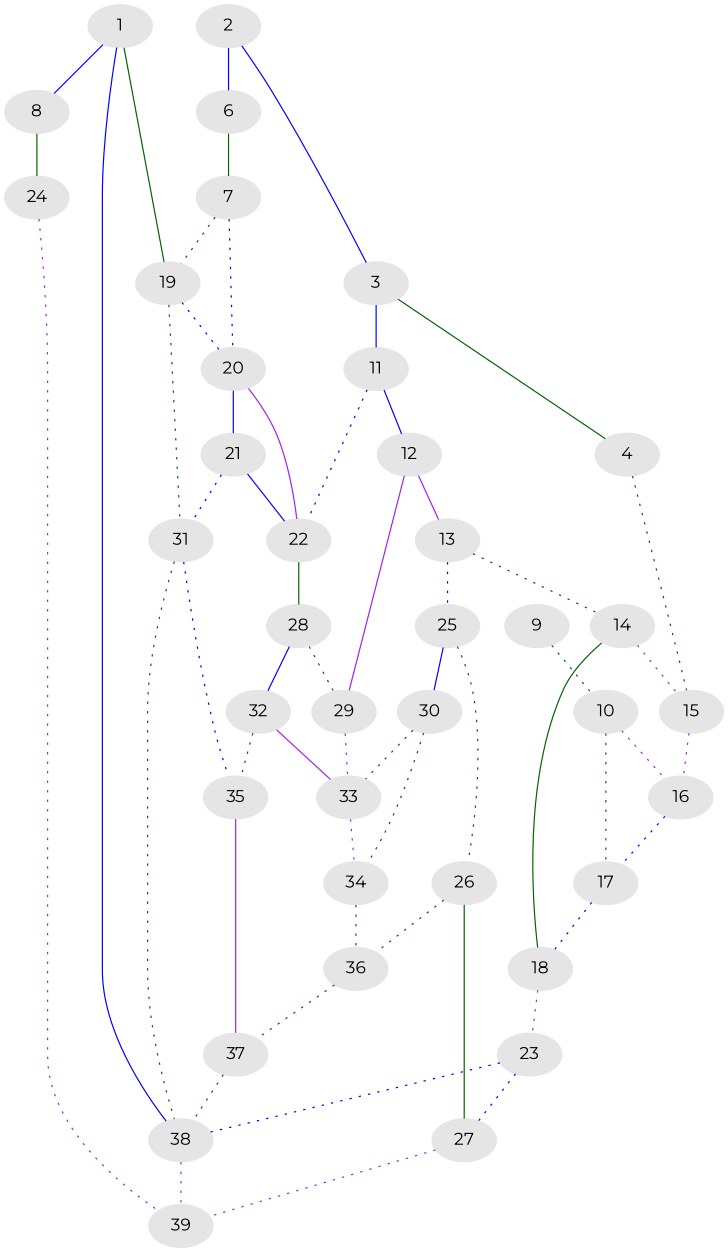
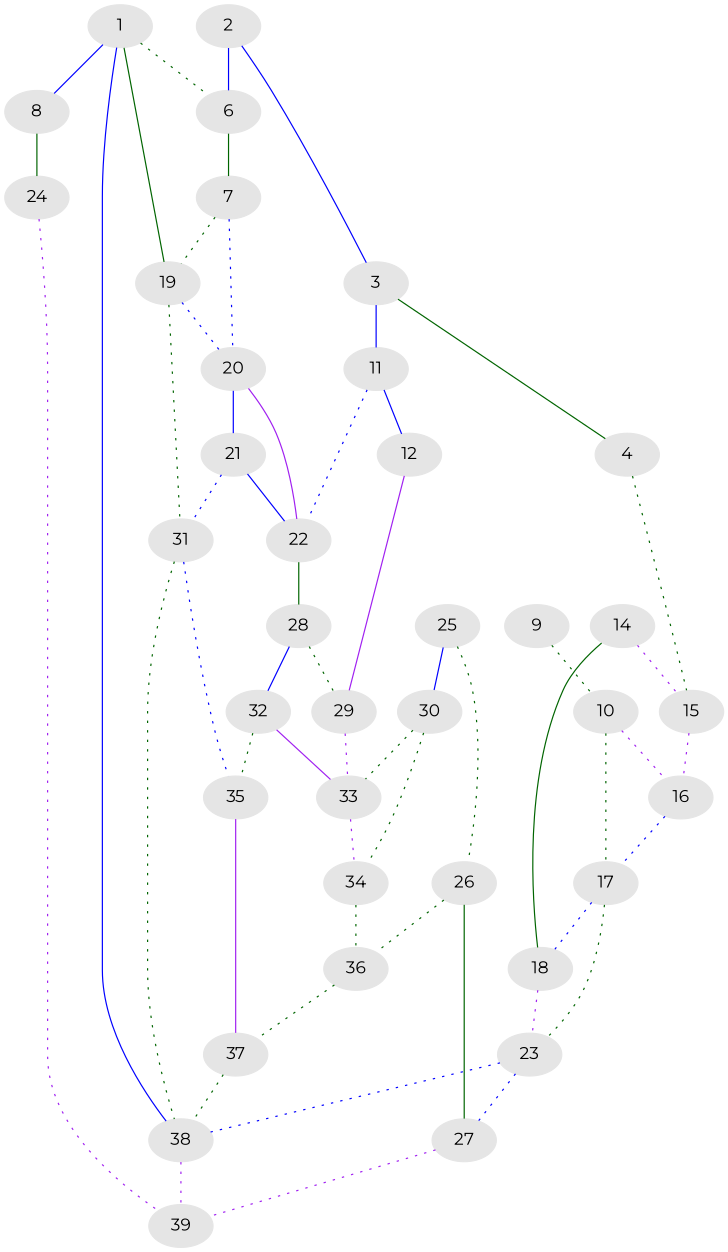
edge "1" -- "6": added
node "13": removed
edge "17" -- "23": added
